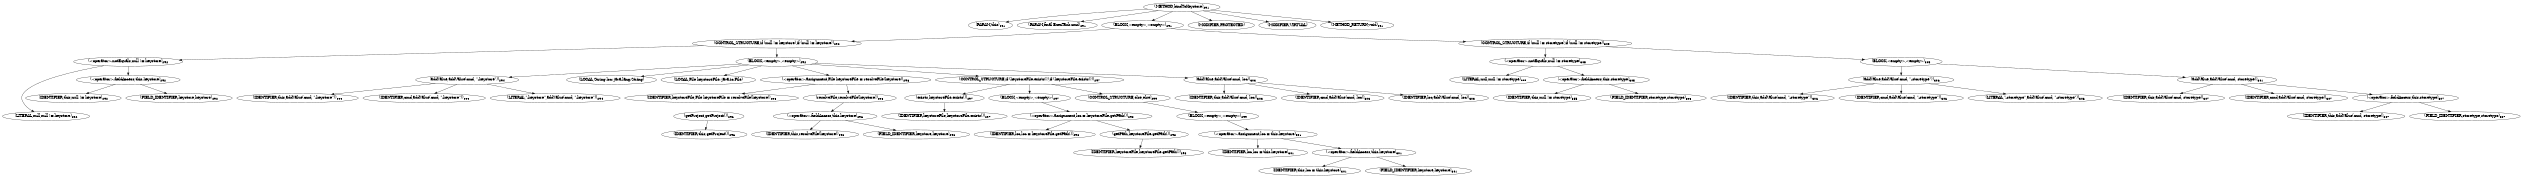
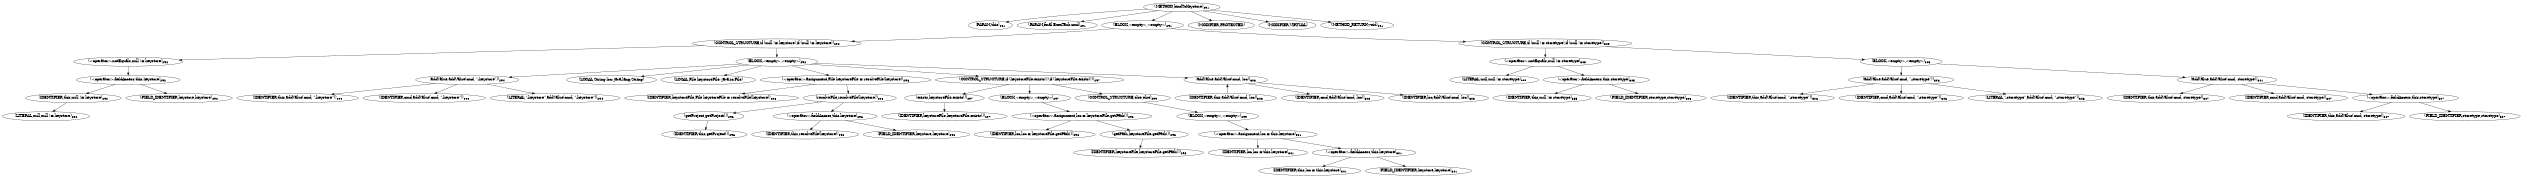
edge "(<operator>.notEquals,null != keystore)" -> "(LITERAL,null,null != keystore)": now "(IDENTIFIER,this,null != keystore)" -> "(LITERAL,null,null != keystore)"
edge "(addValue,addValue(cmd, loc))" -> "(IDENTIFIER,this,addValue(cmd, loc))": reversed
edge "(resolveFile,resolveFile(keystore))" -> "(getProject,getProject())": added
